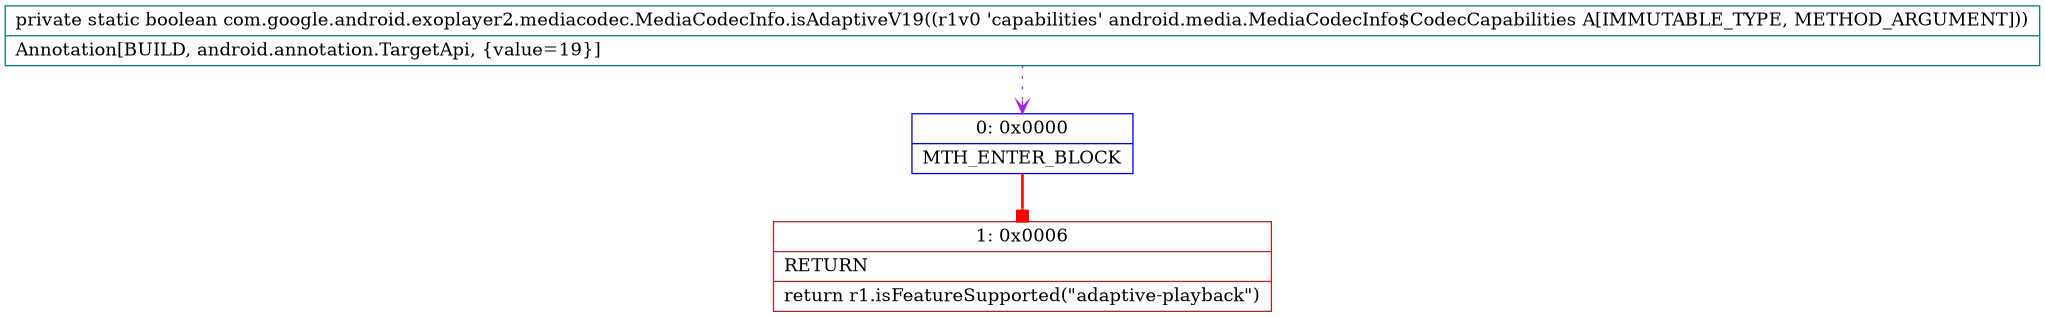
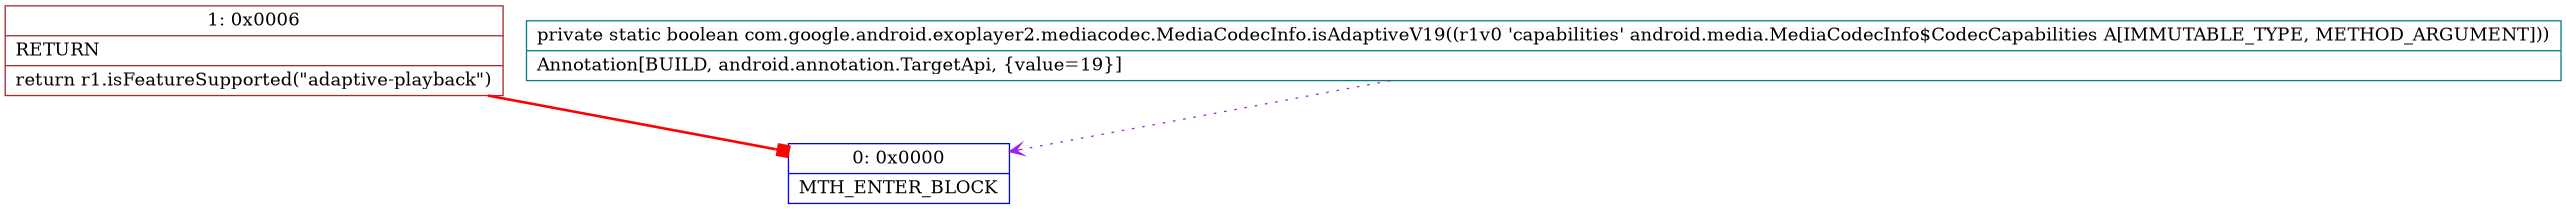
edge "0: 0x0000" -> "1: 0x0006": reversed
